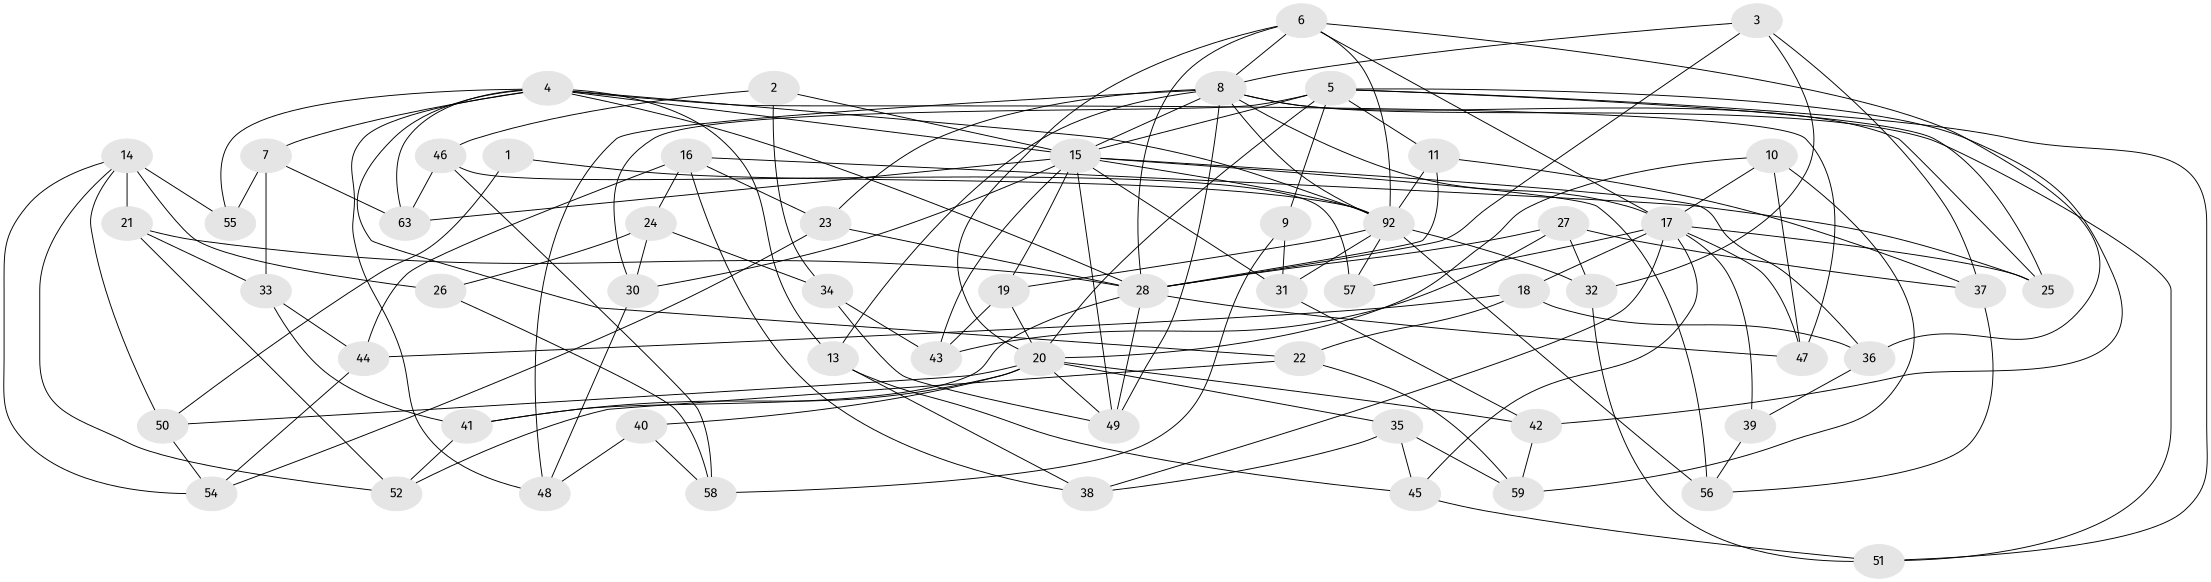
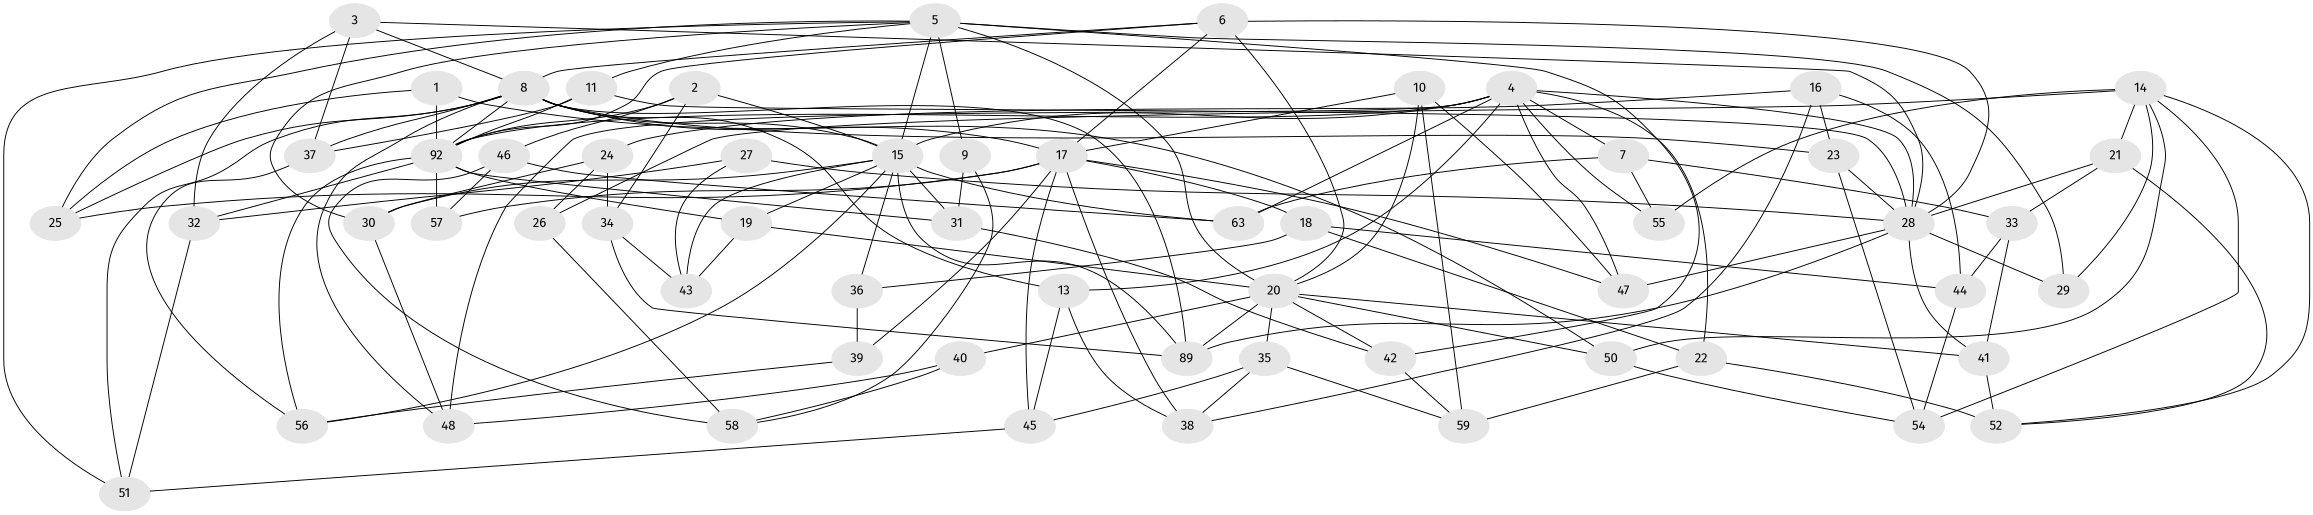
edge "6" -- "36": removed
edge "15" -- "92": now "2" -- "92"
edge "16" -- "25": now "1" -- "25"
edge "27" -- "37": now "8" -- "37"
node "29": added
node "49": label "49" -> "89"
